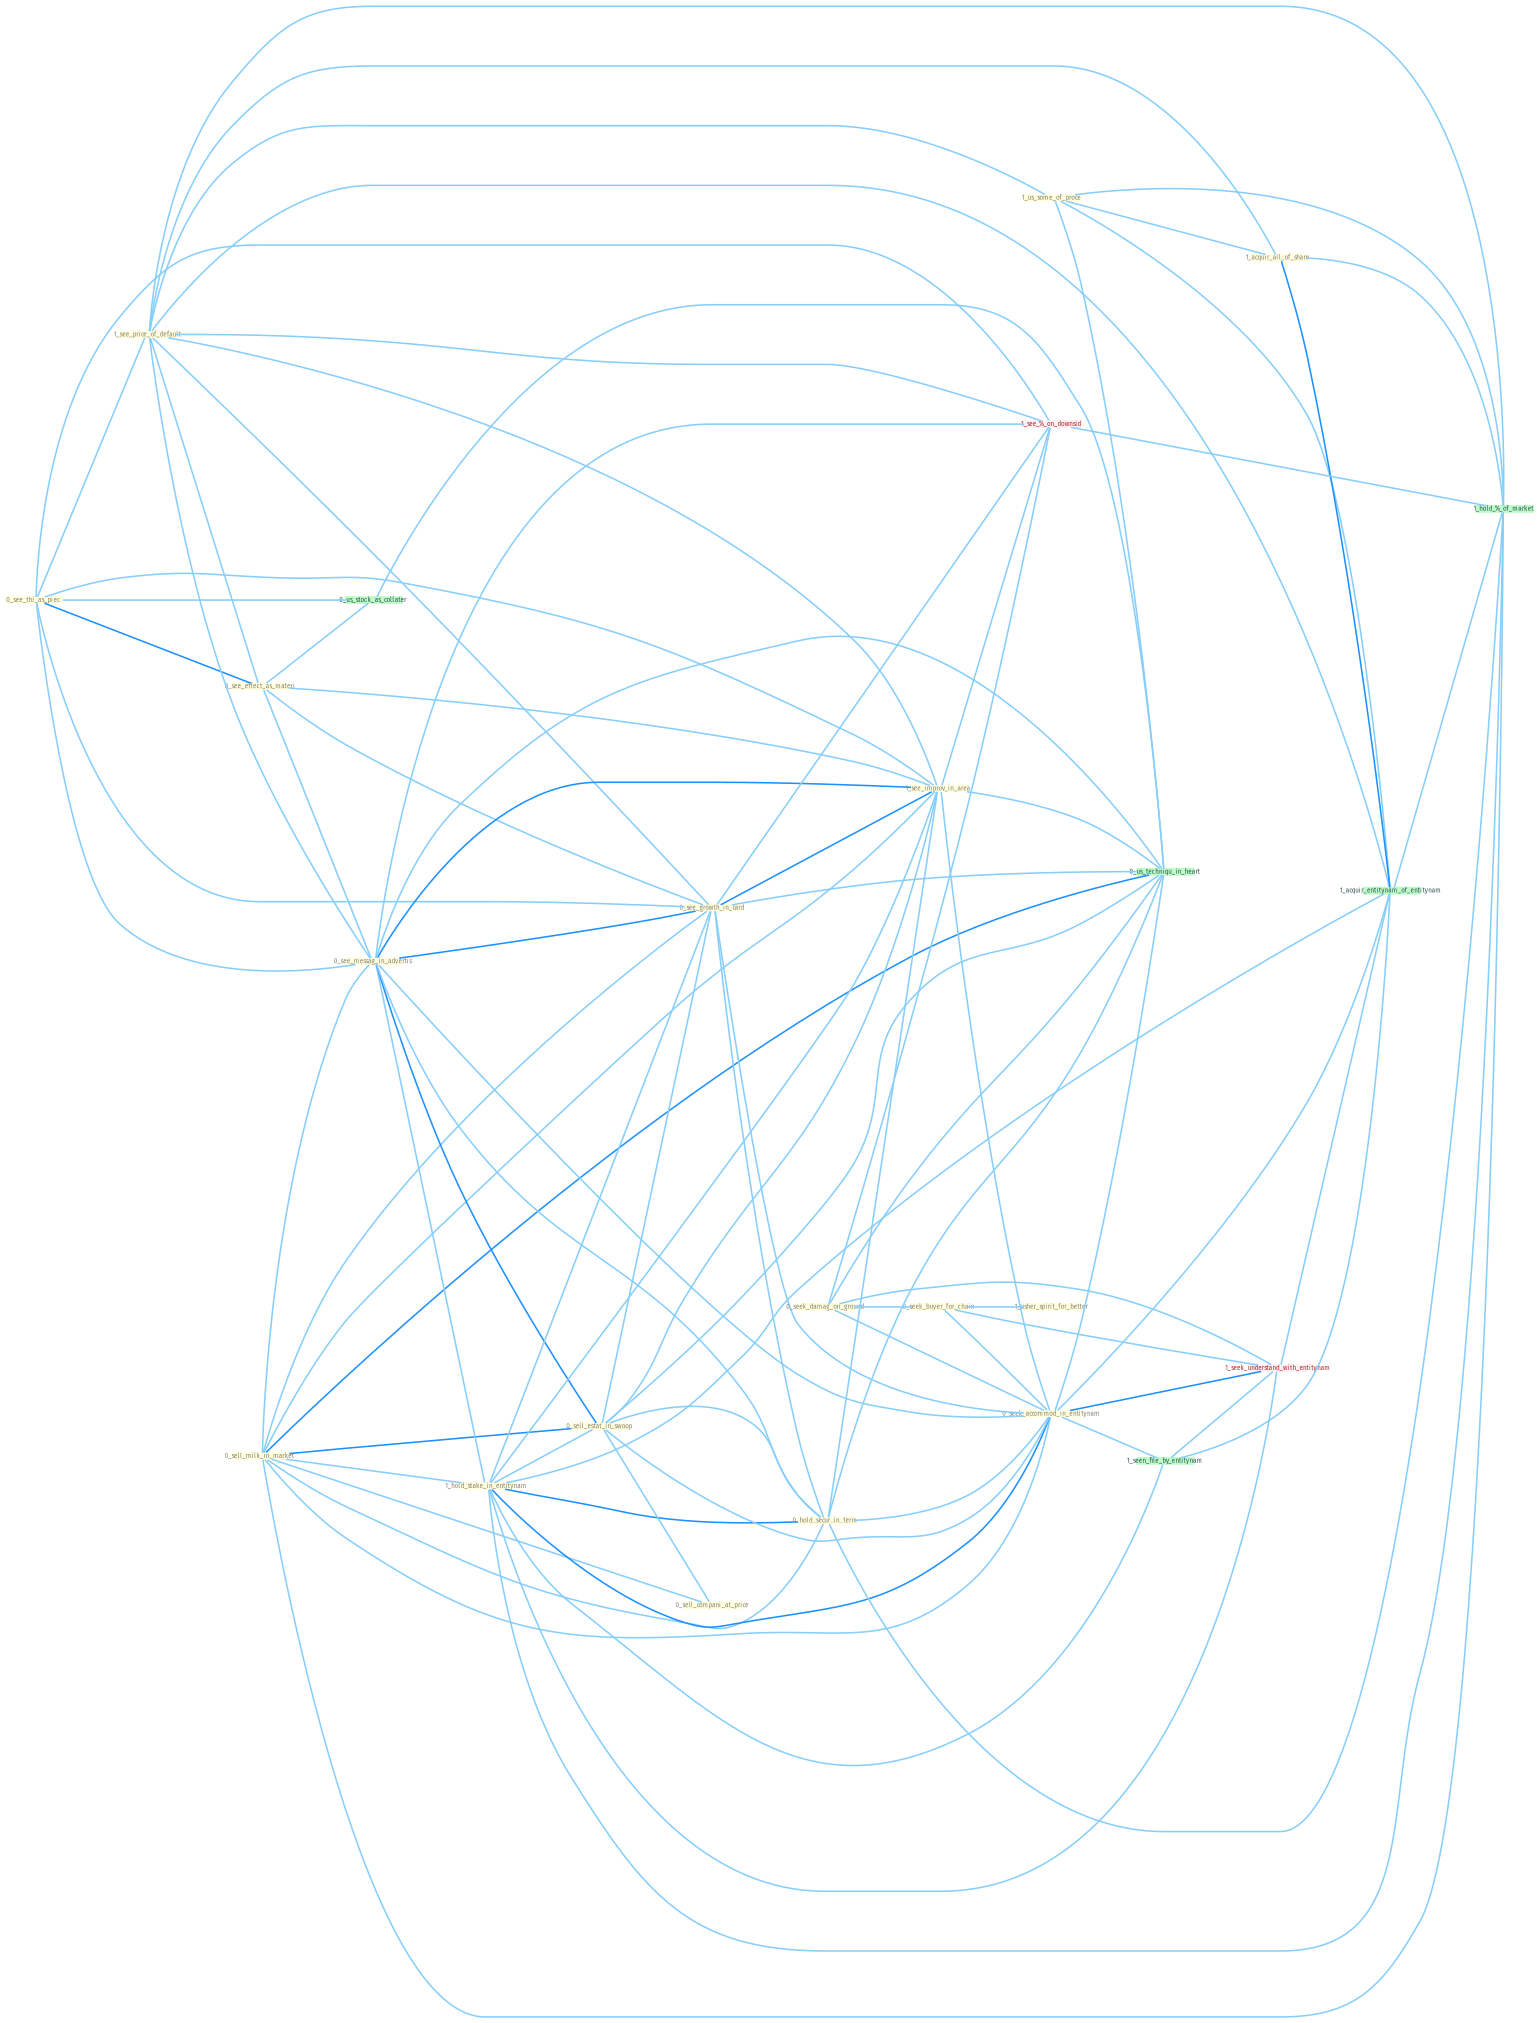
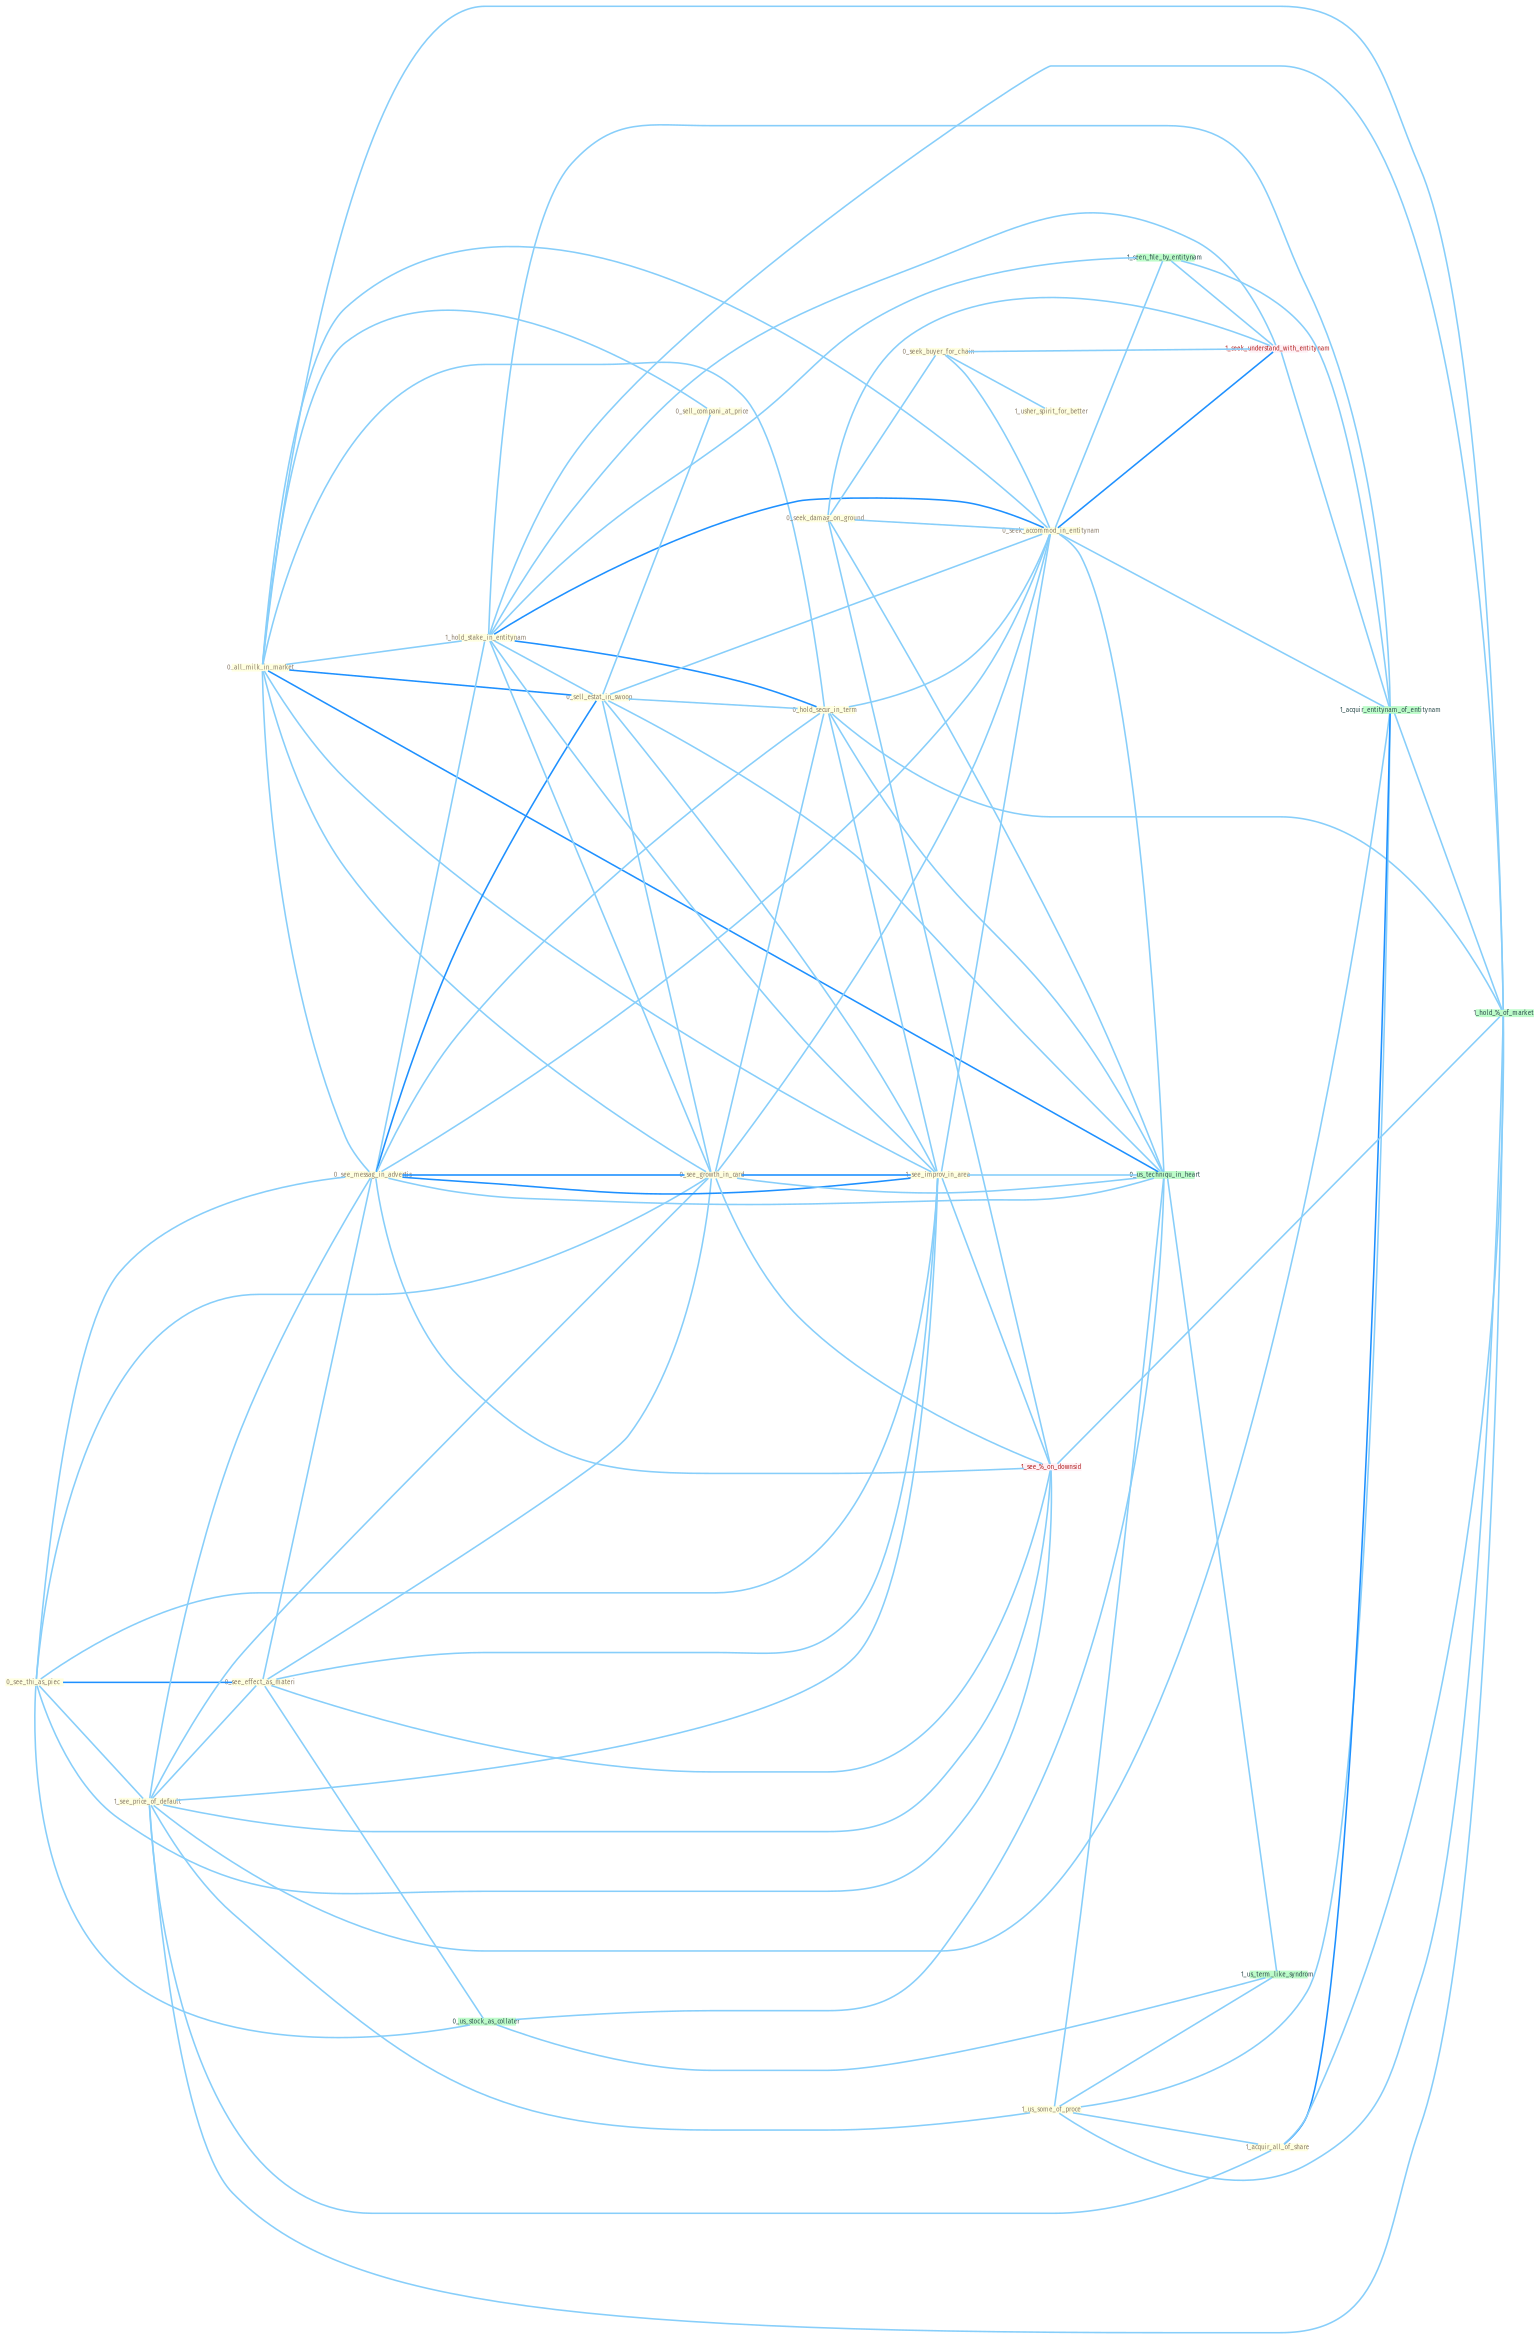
node "0_sell_milk_in_market": label "0_sell_milk_in_market" -> "0_all_milk_in_market"
edge "1_see_%_on_downsid" -- "0_see_effect_as_materi": added
node "1_us_term_like_syndrom": added
